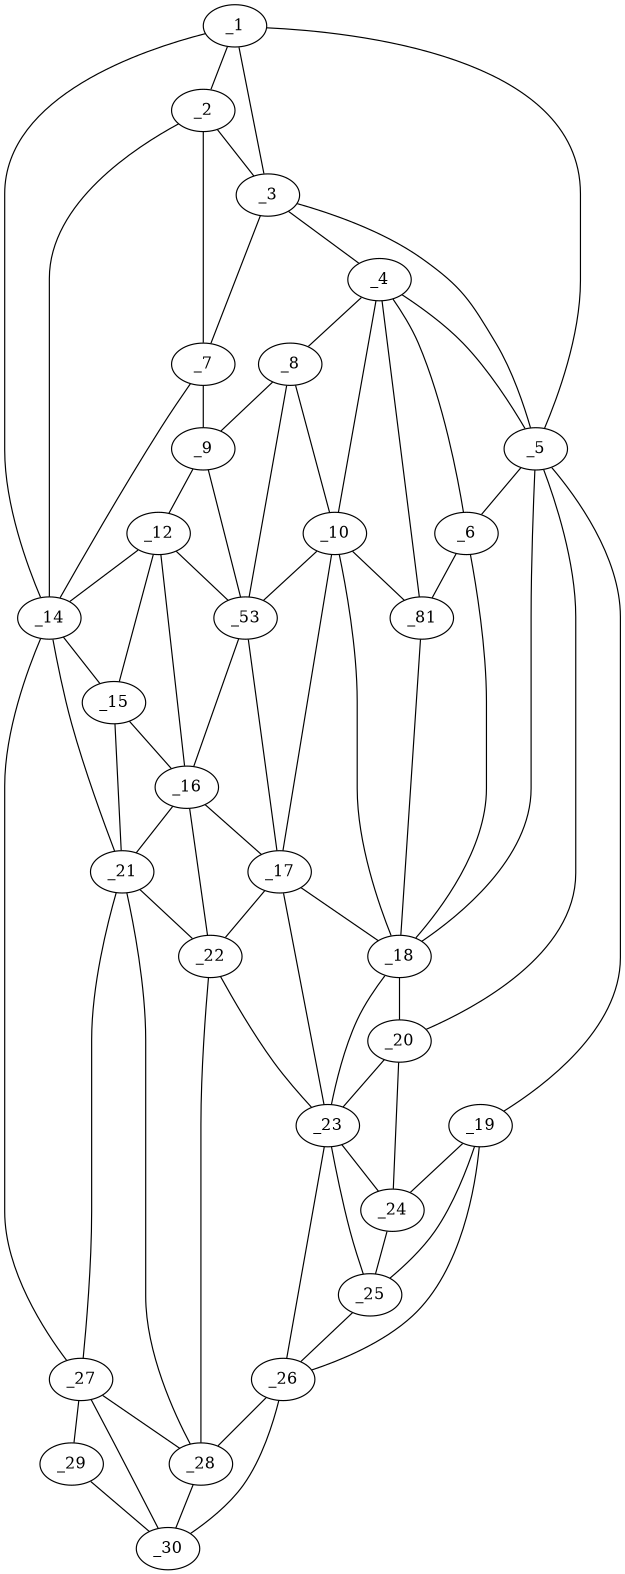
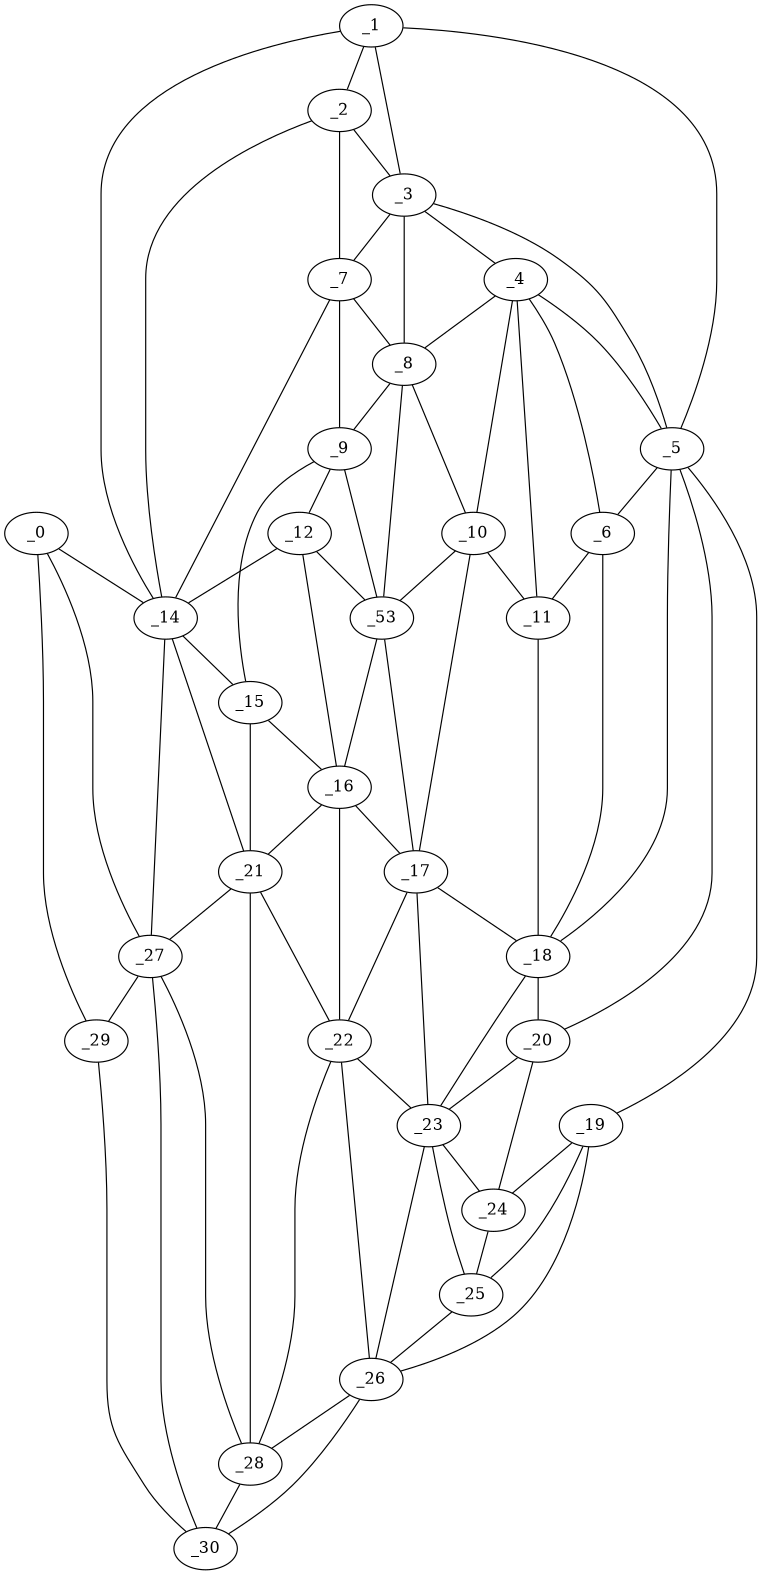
edge "_3" -- "_8": added
edge "_7" -- "_8": added
node "_0": added
edge "_12" -- "_15": now "_9" -- "_15"
node "_81": label "_81" -> "_11"
edge "_10" -- "_18": removed
edge "_22" -- "_26": added
